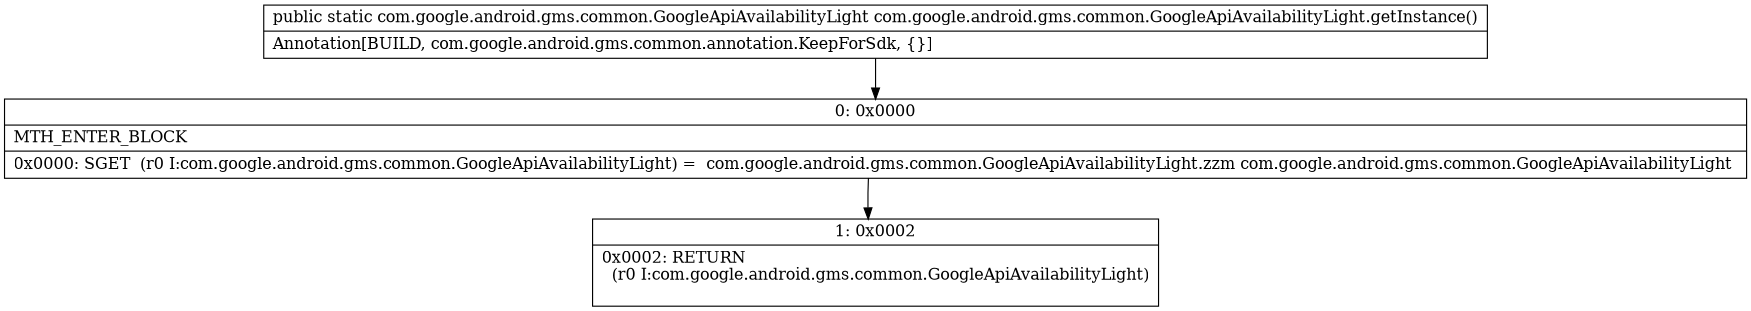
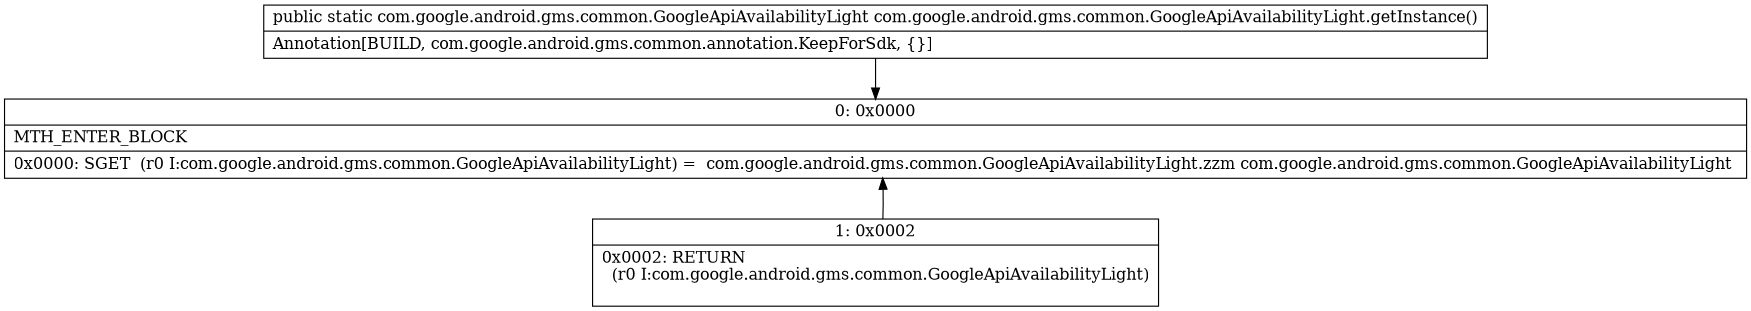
edge "0: 0x0000" -> "1: 0x0002": reversed
